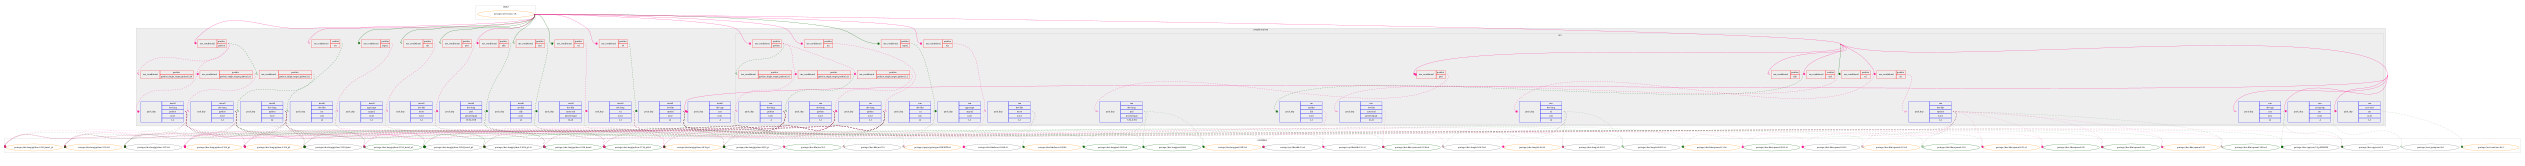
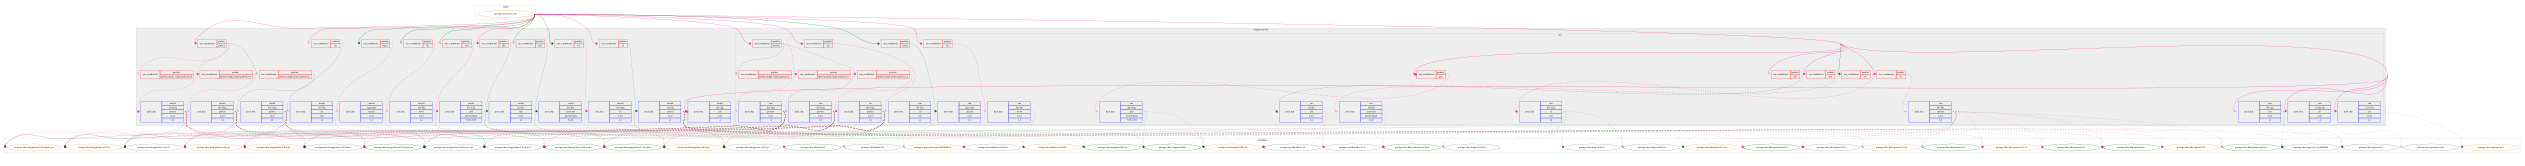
node "portage://dev-libs/icu-75.1": label "portage://dev-libs/icu-75.1" -> "portage://nls-libs/icu-75.1"
node "portage://dev-lang/tcl-8.6.14": removed
